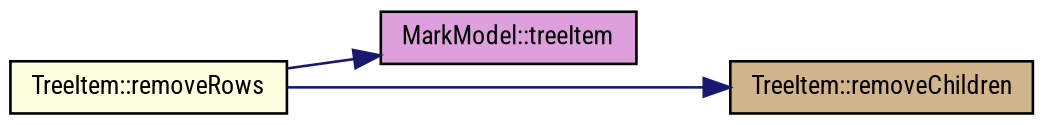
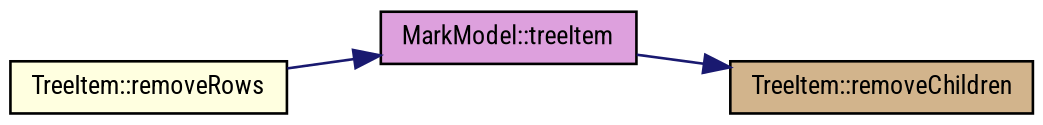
edge "TreeItem::removeRows" -> "TreeItem::removeChildren": now "MarkModel::treeItem" -> "TreeItem::removeChildren"
